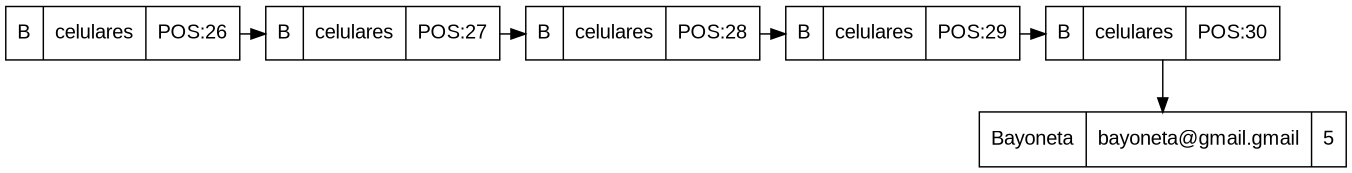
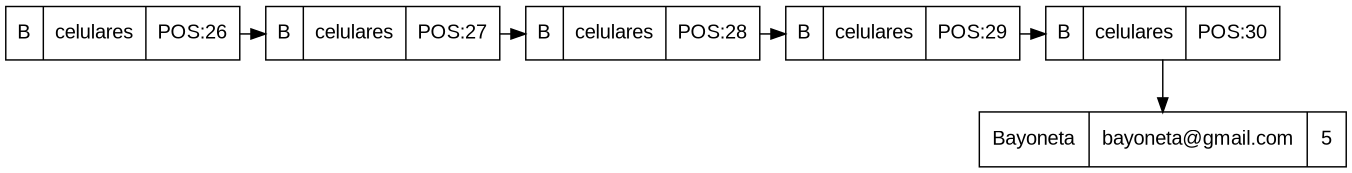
node "Bayoneta": text "bayoneta@gmail.gmail" -> "bayoneta@gmail.com"
